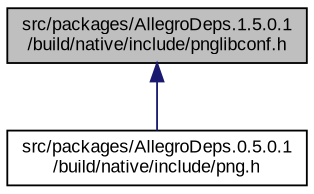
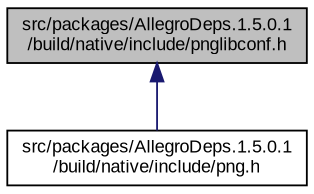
node "src/packages/AllegroDeps.0.5.0.1 /build/native/include/png.h": label "src/packages/AllegroDeps.0.5.0.1 /build/native/include/png.h" -> "src/packages/AllegroDeps.1.5.0.1 /build/native/include/png.h"
